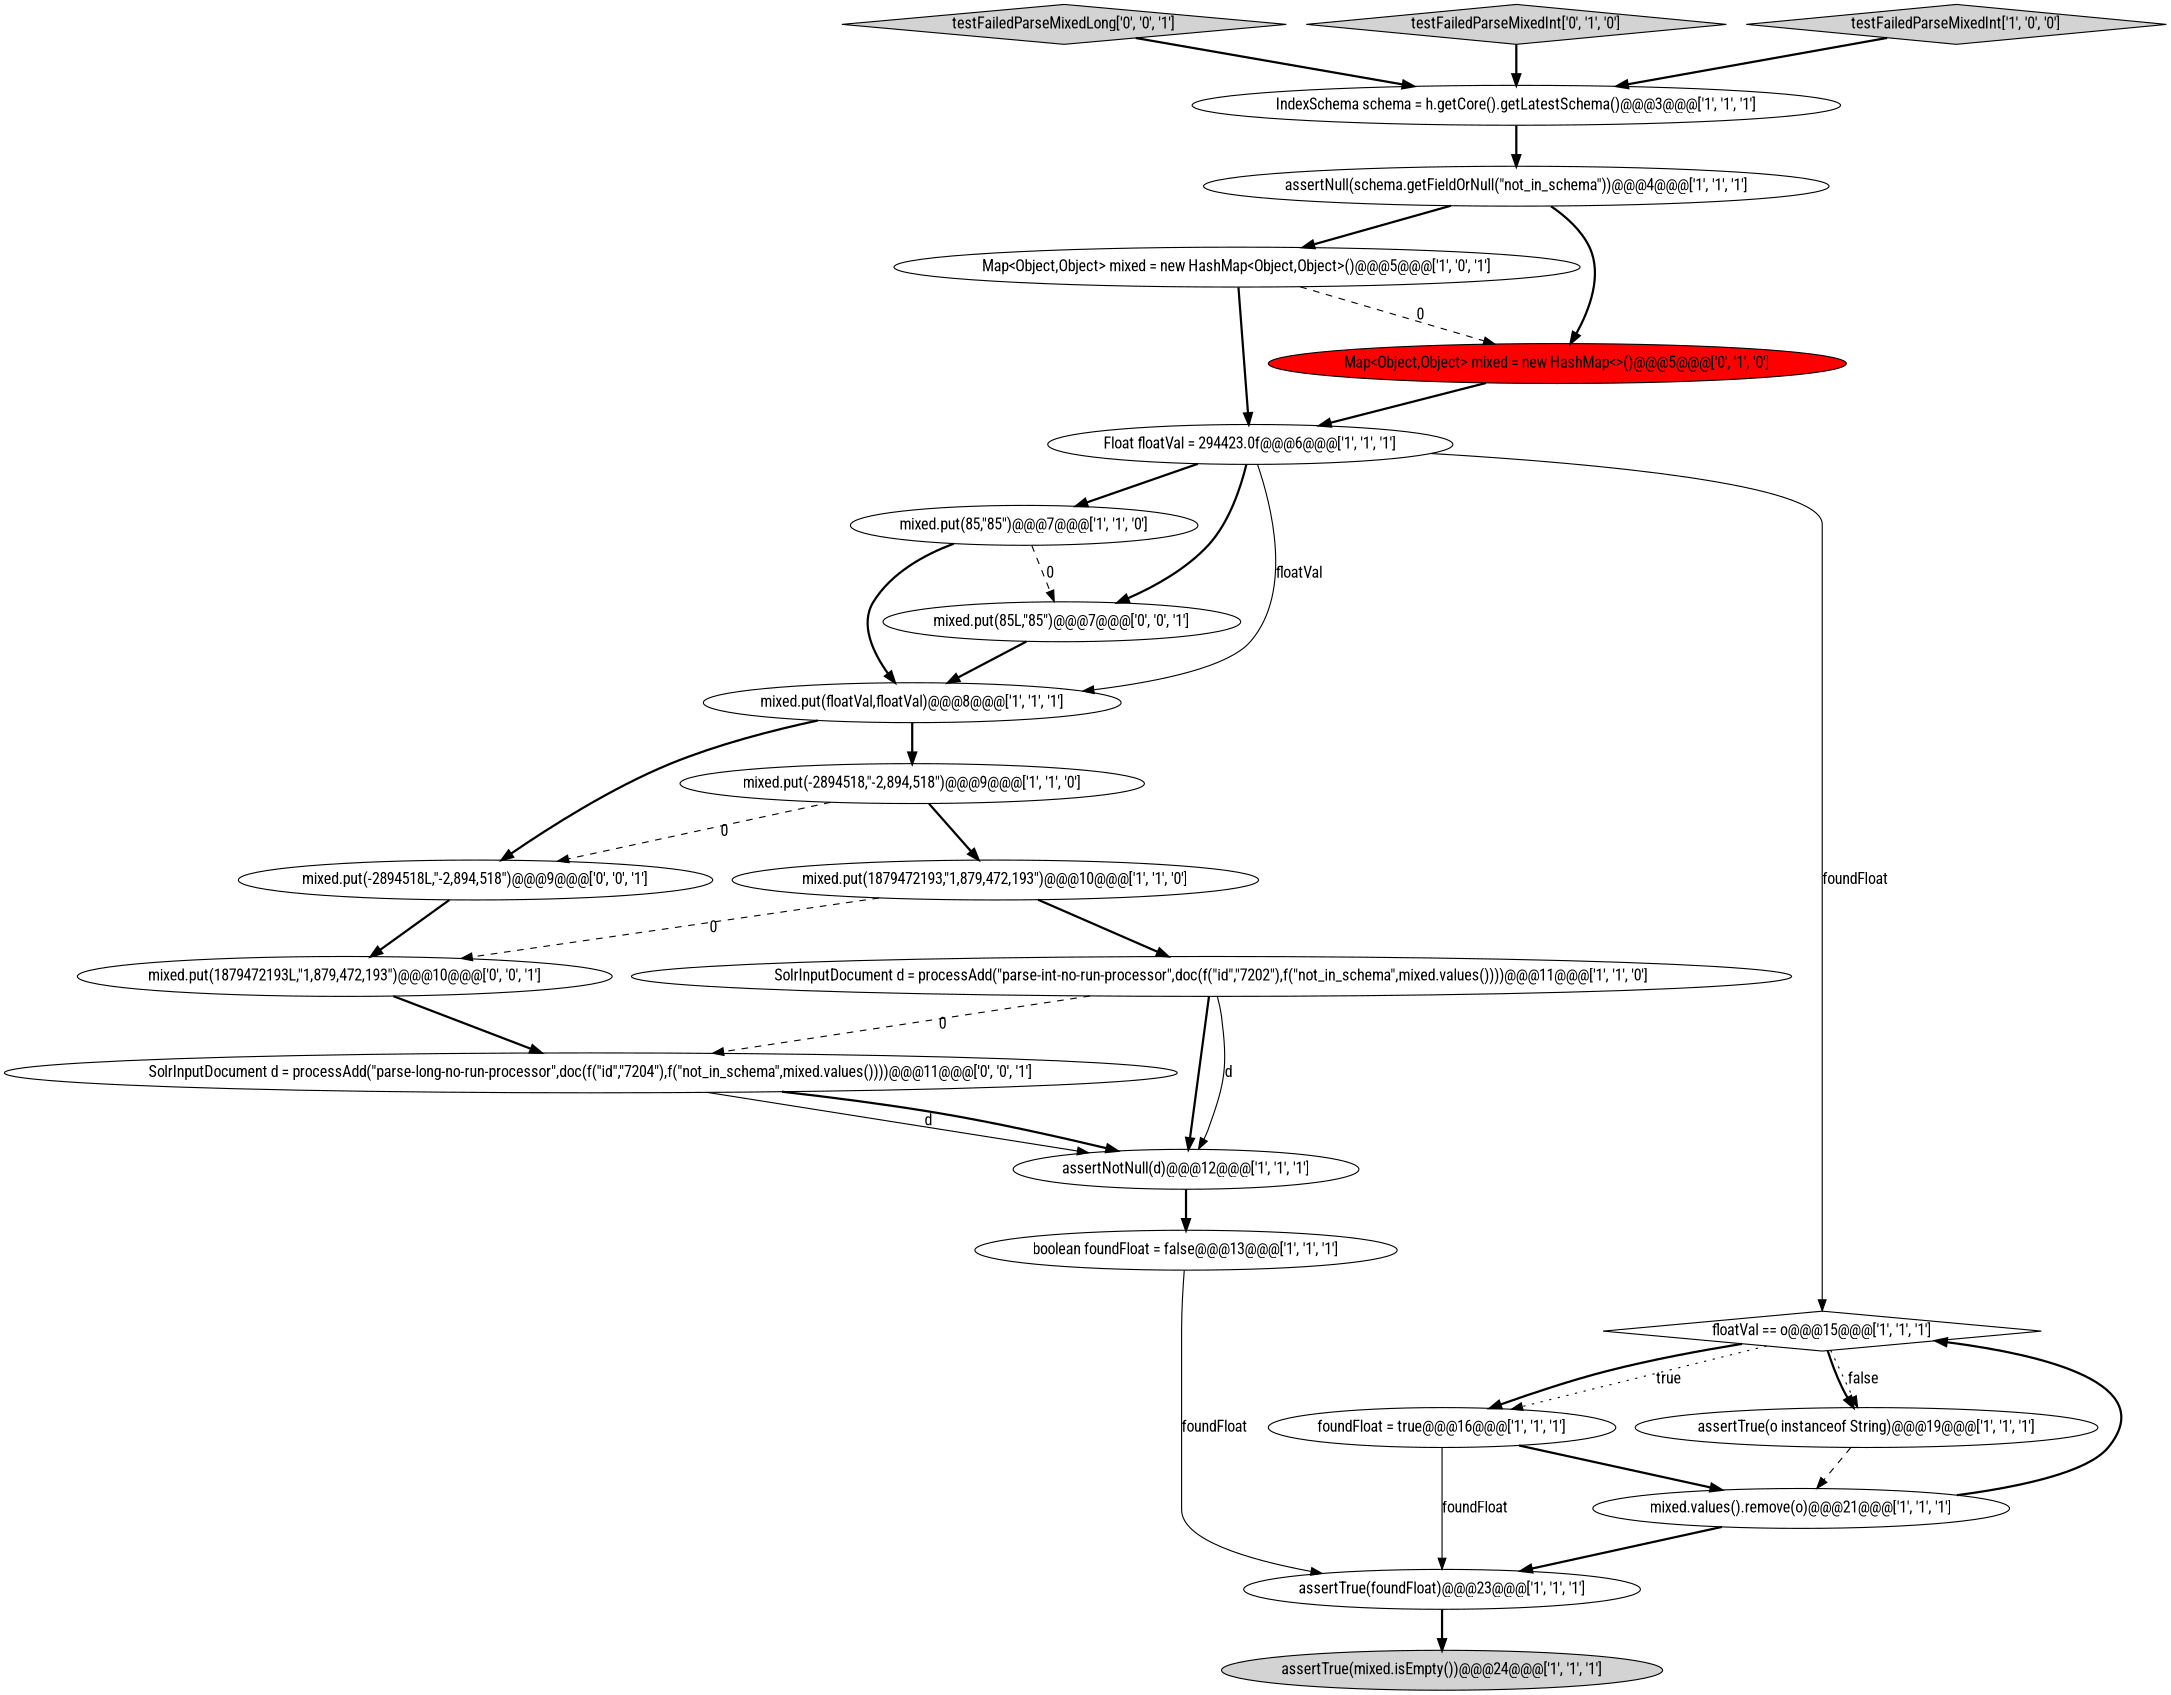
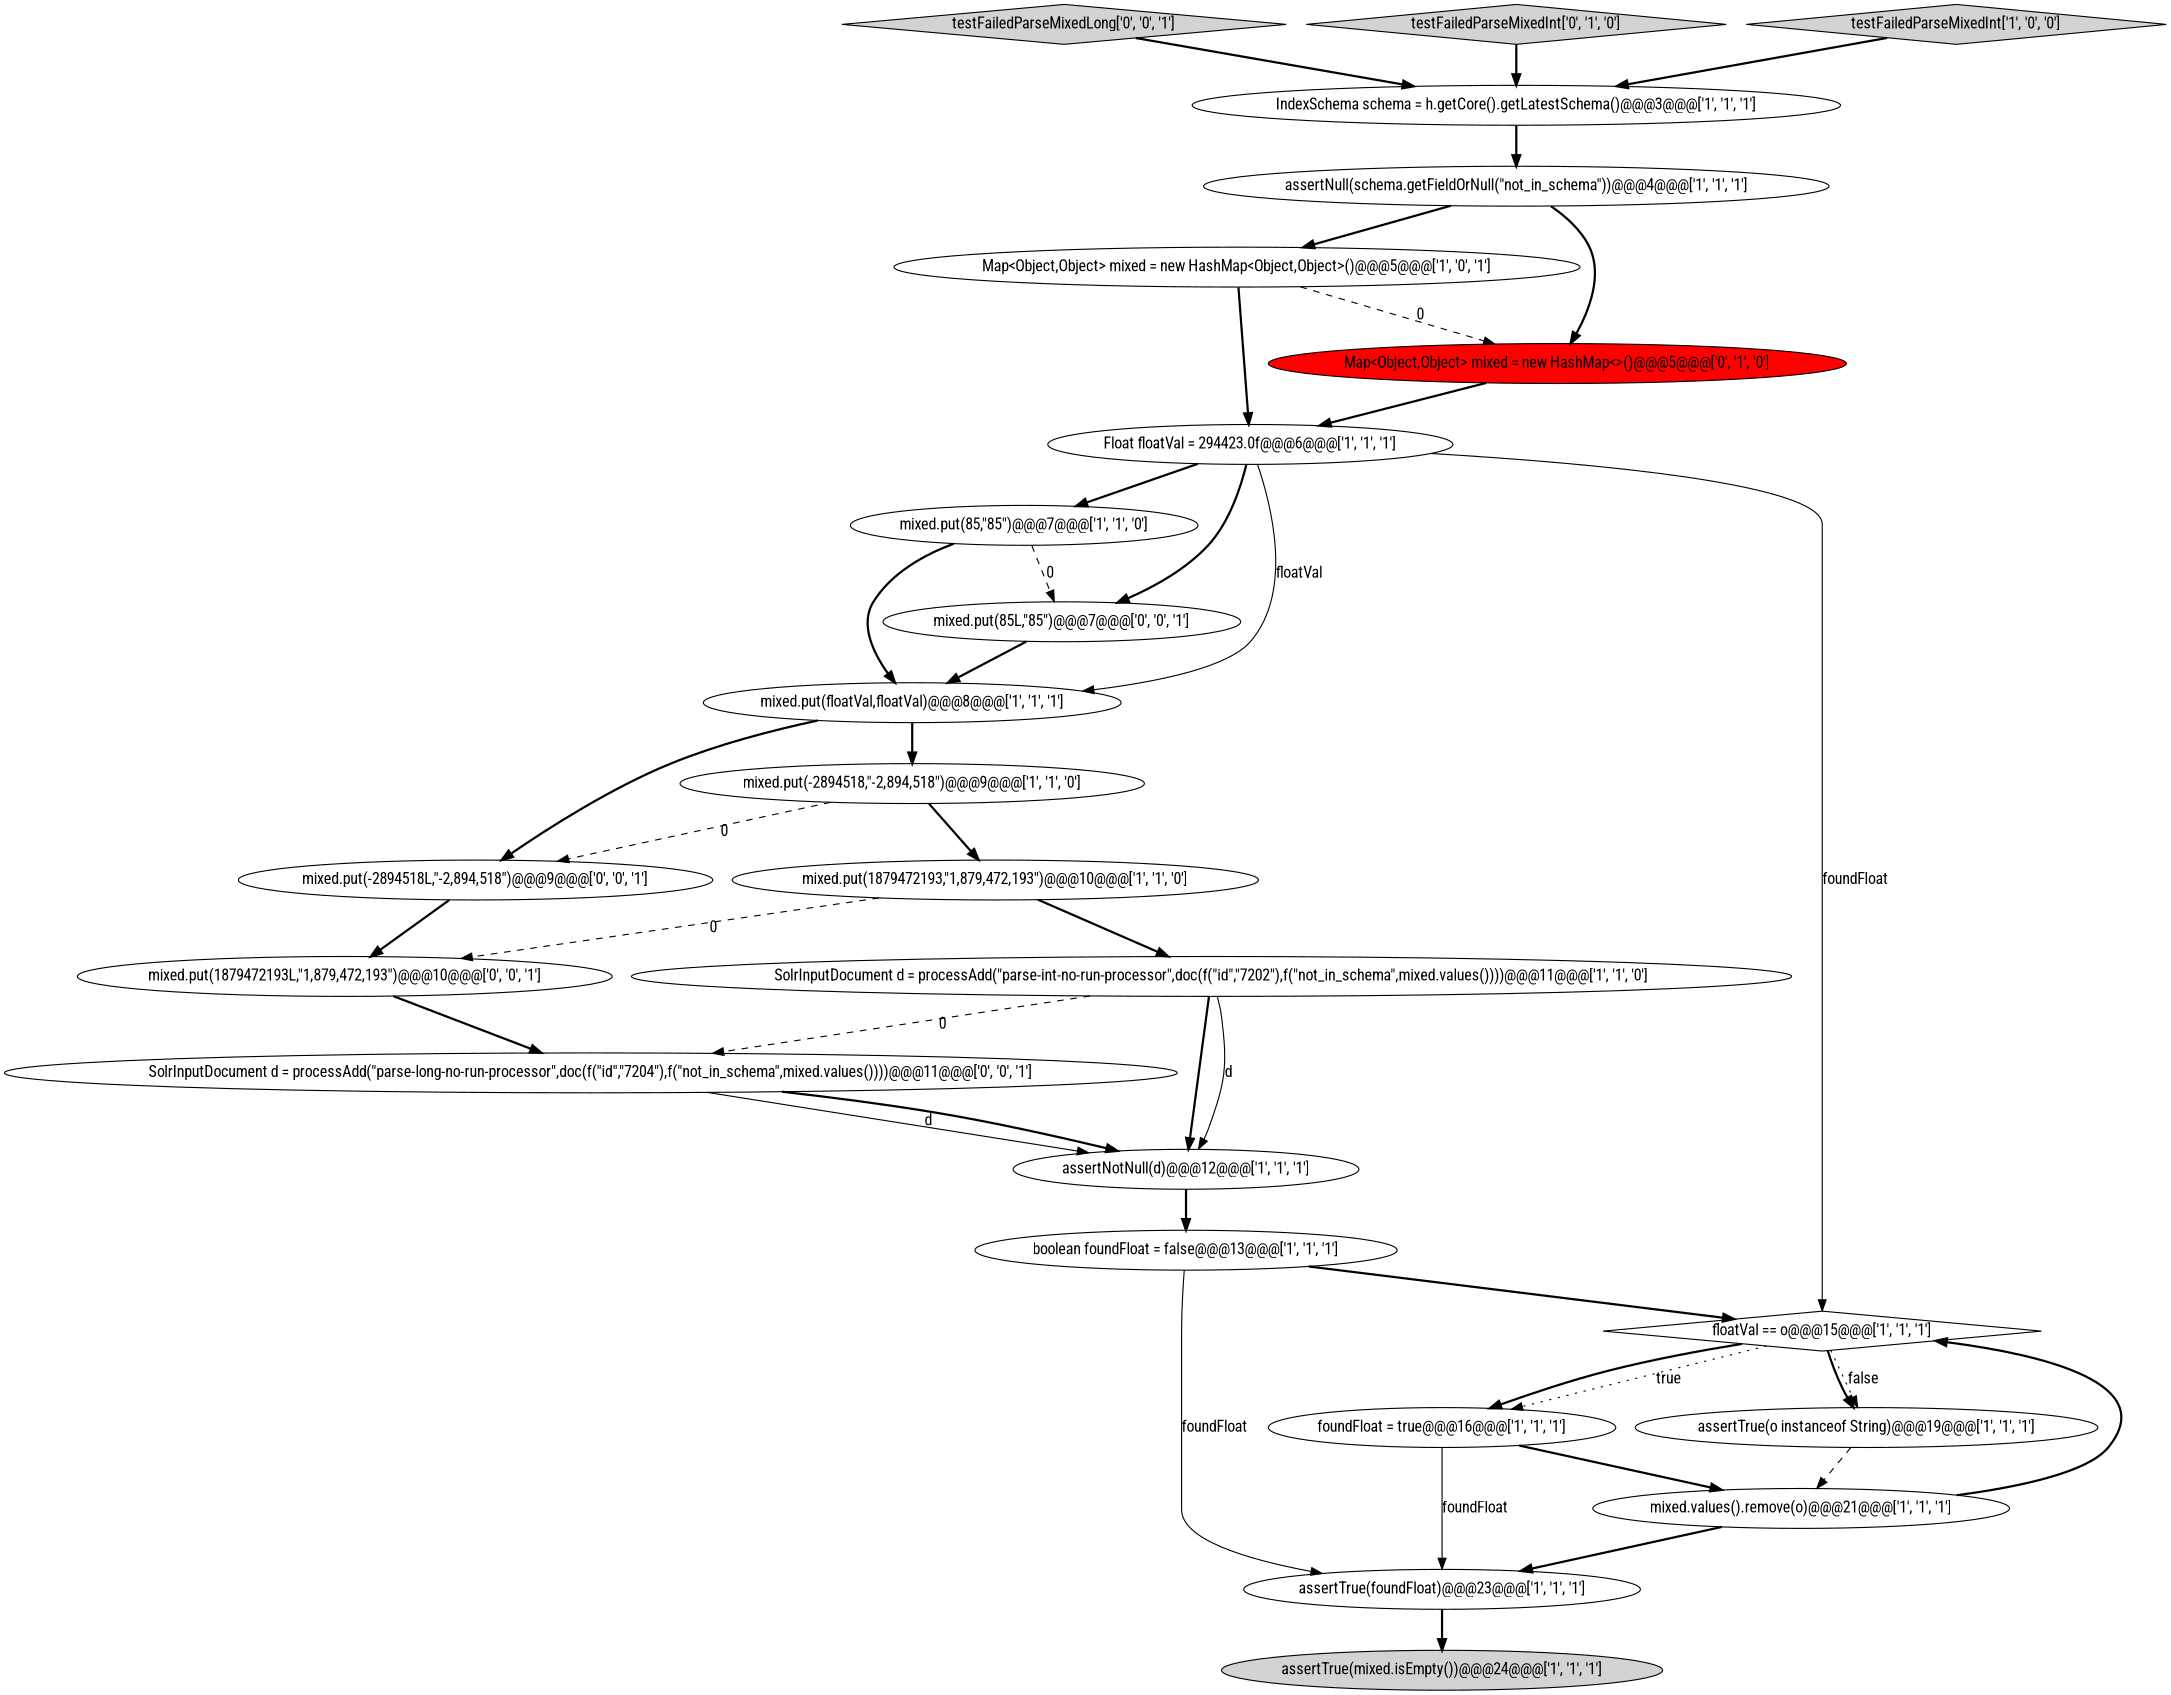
edge "boolean foundFloat = false@@@13@@@['1', '1', '1']" -> "floatVal == o@@@15@@@['1', '1', '1']": added
